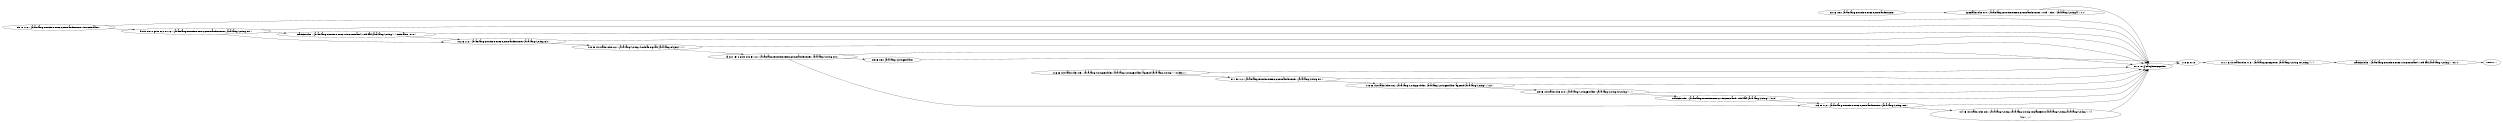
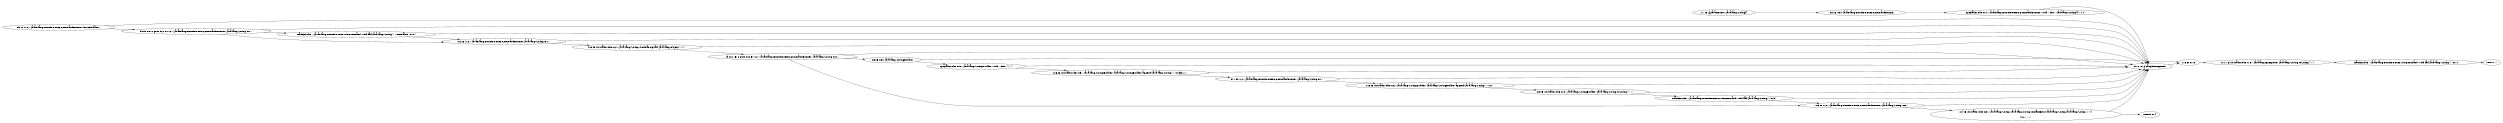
node "r1 := @parameter0: java.lang.String[]": added
node "specialinvoke $r5.<java.lang.StringBuilder: void <init>()>()": added
node "return $r4": added
